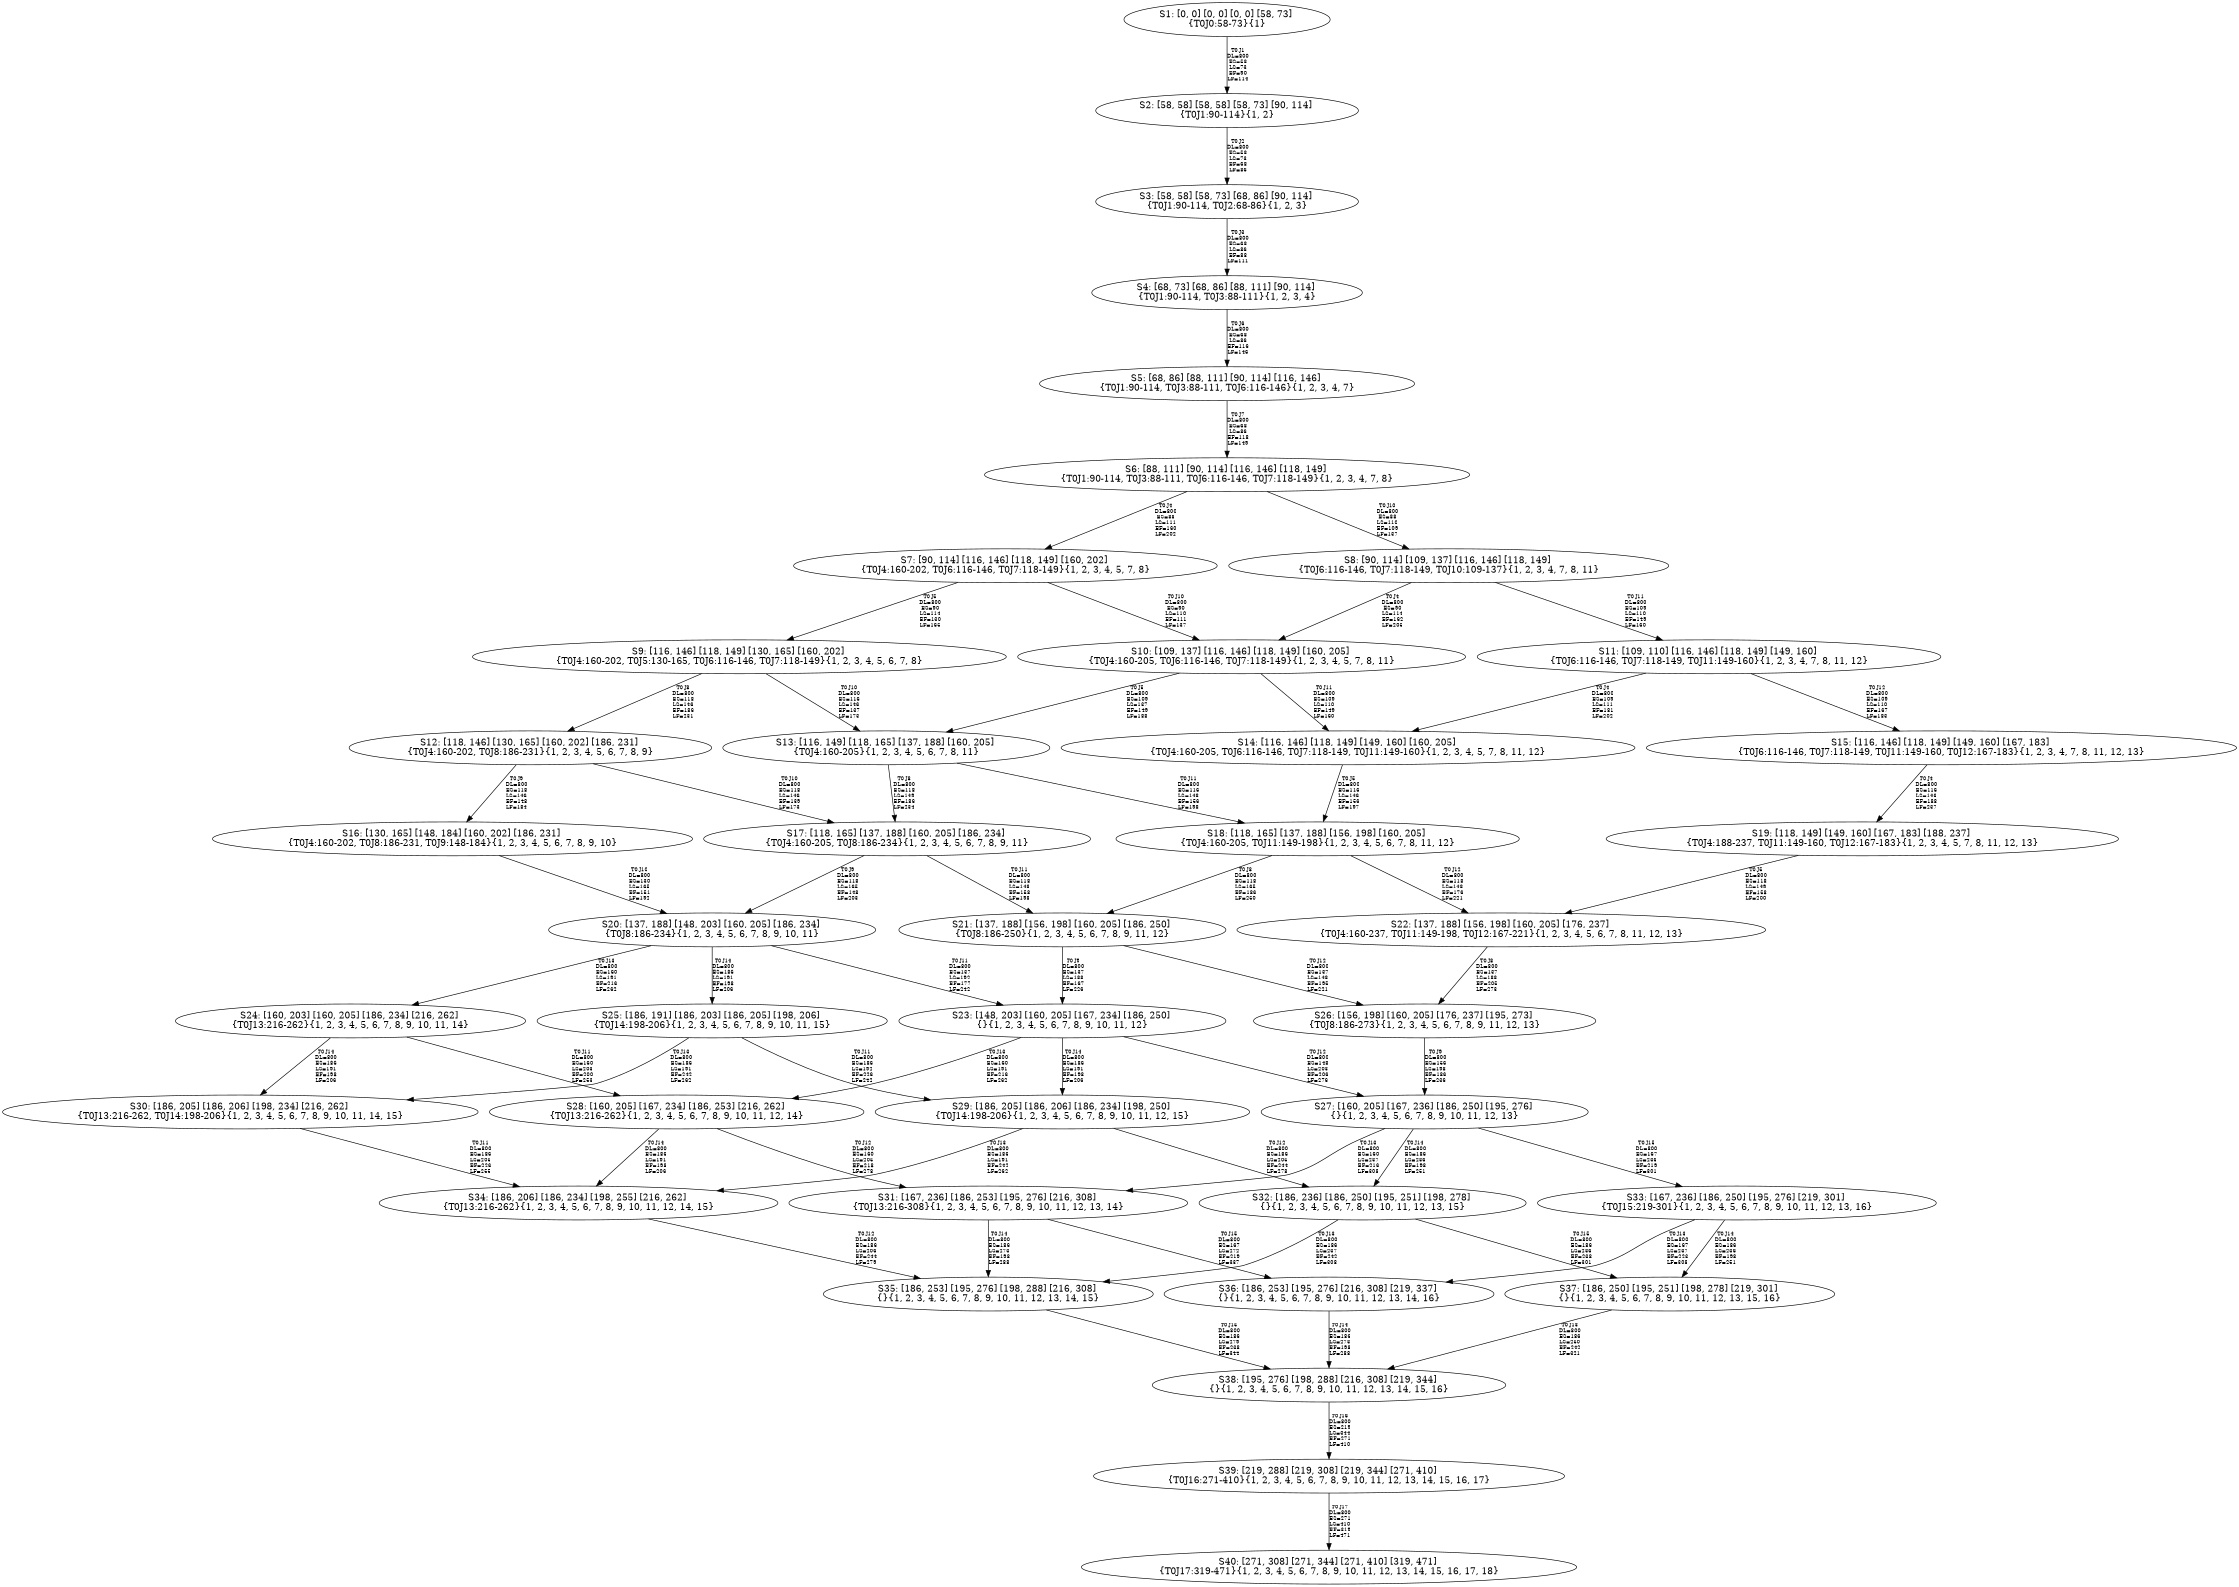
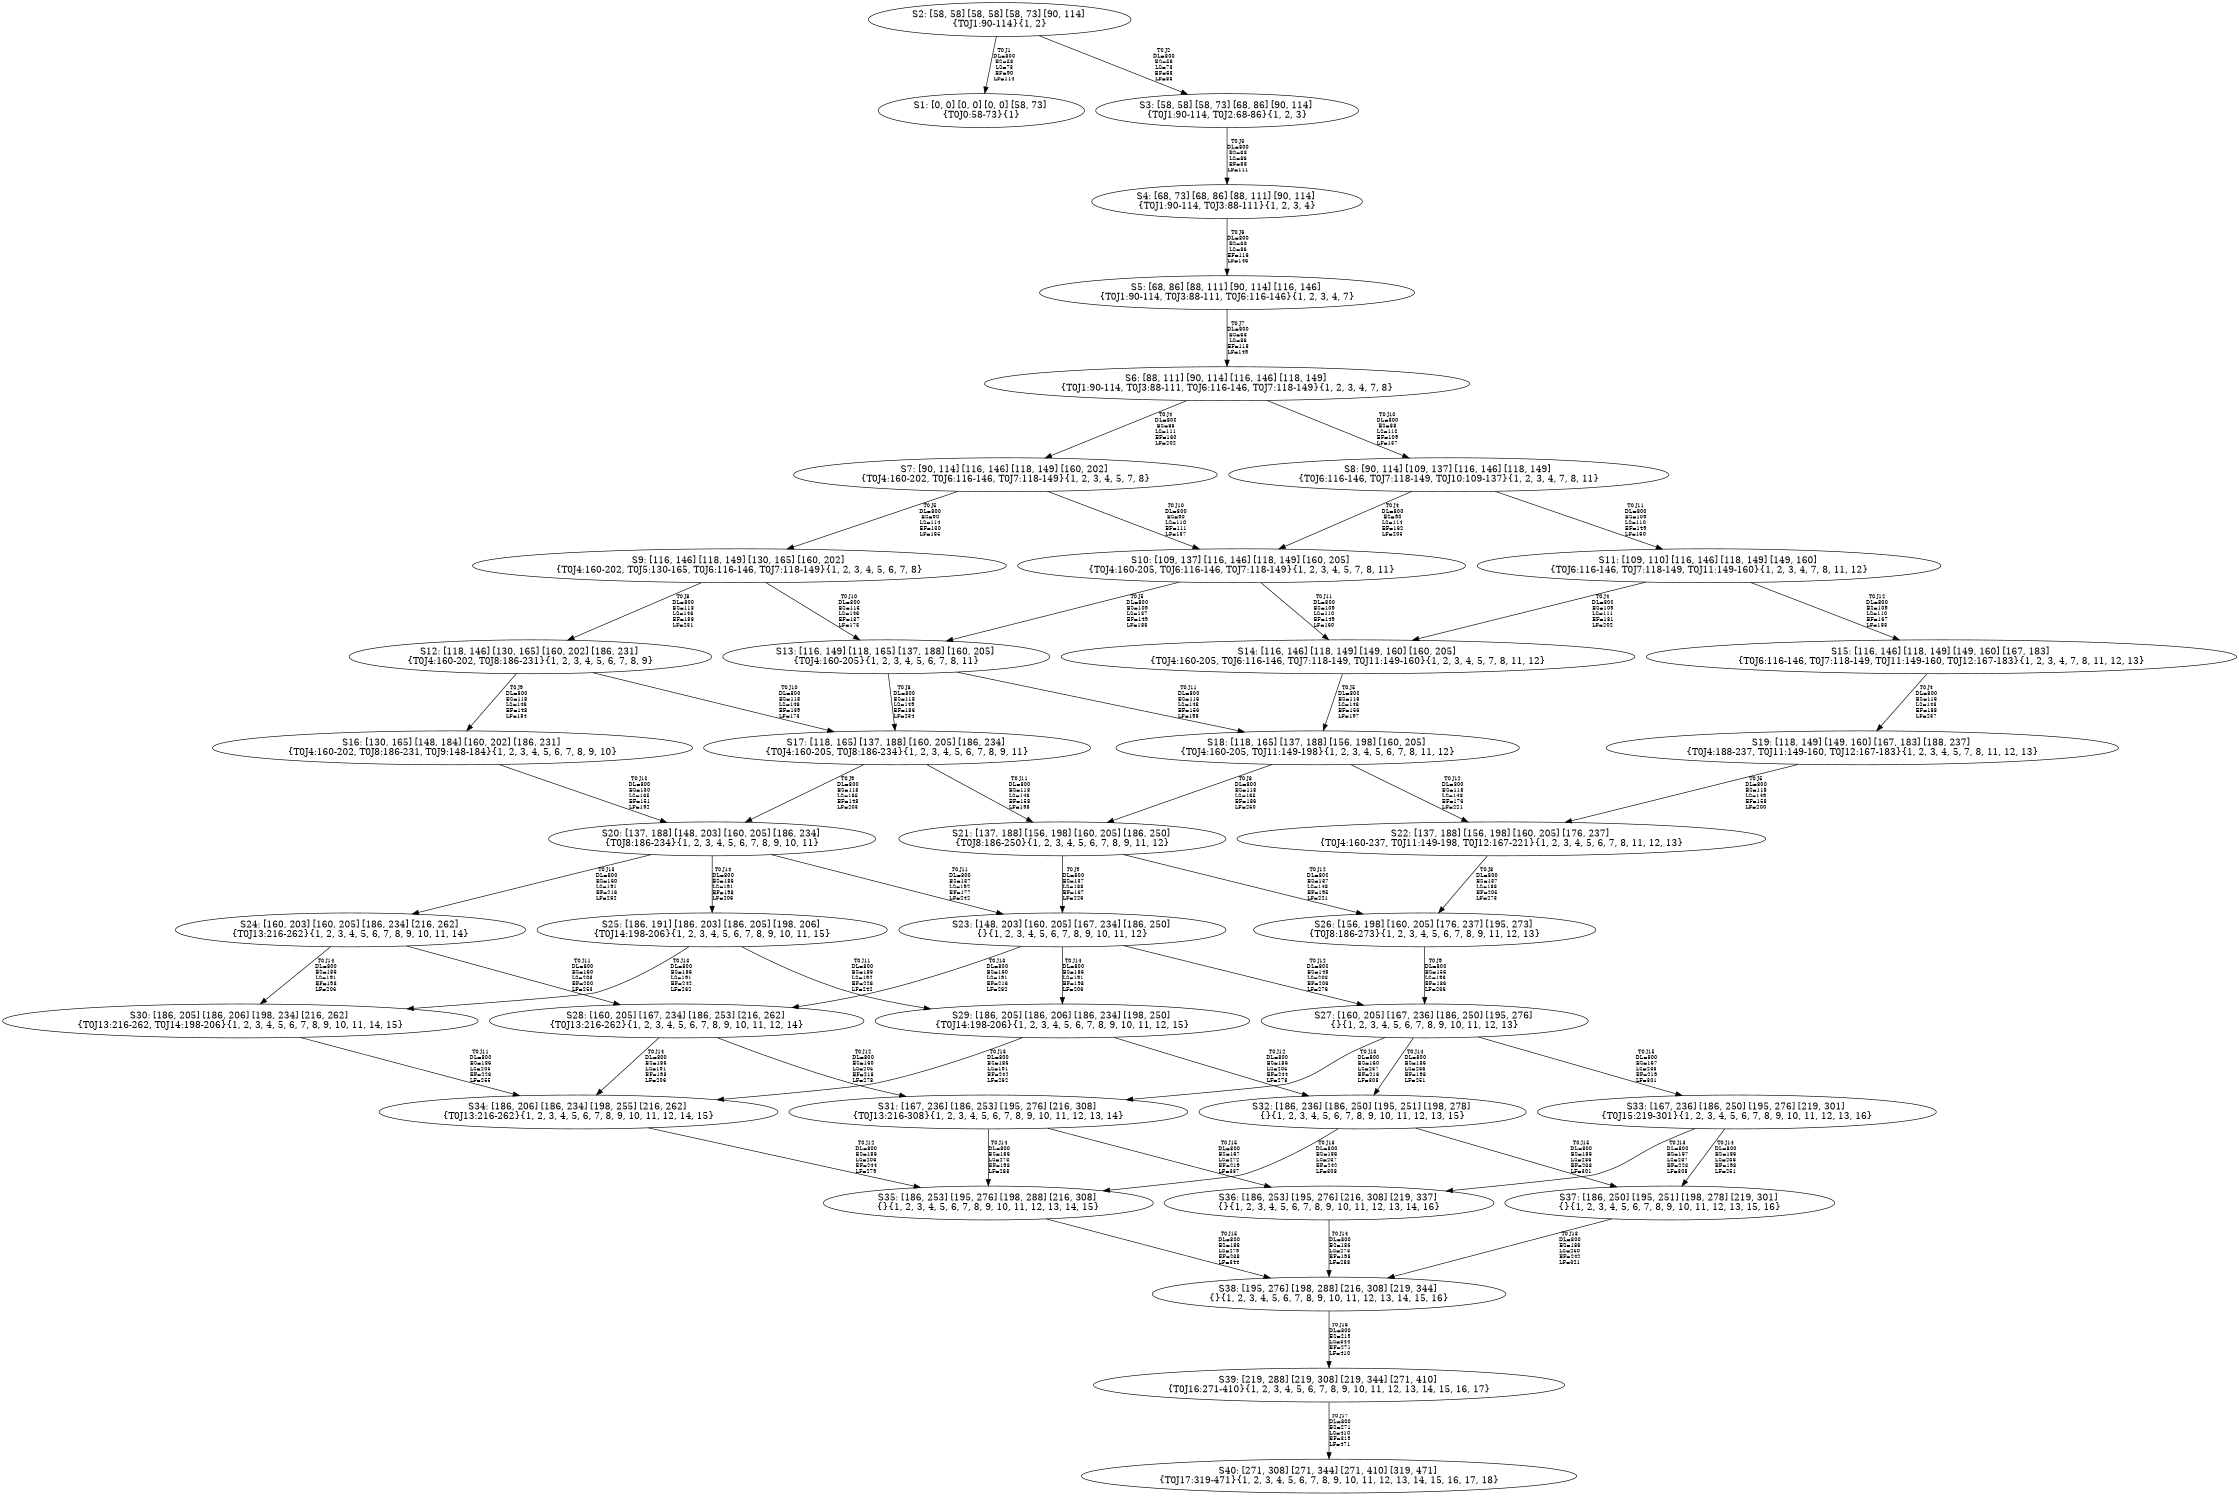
edge "S1: [0, 0] [0, 0] [0, 0] [58, 73] {T0J0:58-73}{1}" -> "S2: [58, 58] [58, 58] [58, 73] [90, 114] {T0J1:90-114}{1, 2}": reversed
